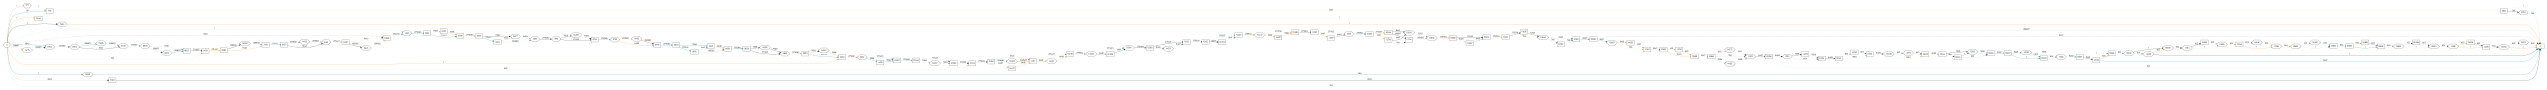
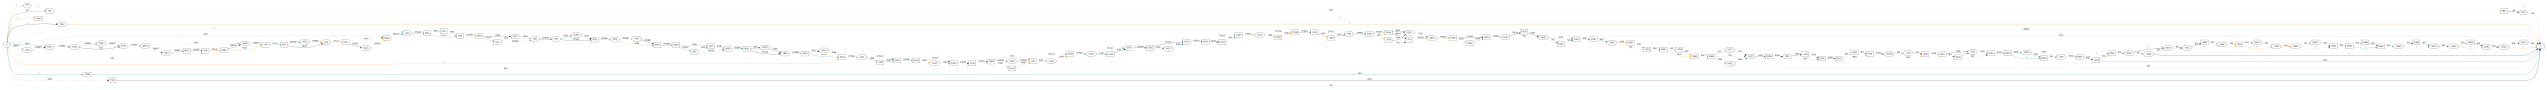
edge "8806" -> "8827": now "8806" -> "14068"
